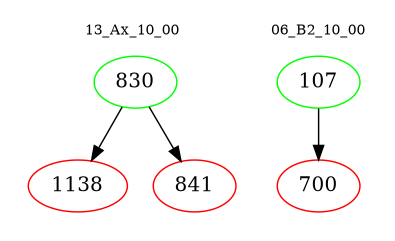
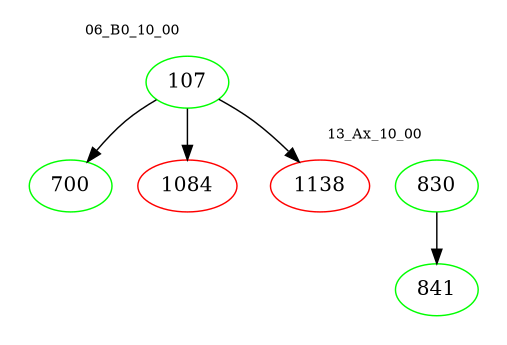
cluster "06_B2_10_00": label "06_B2_10_00" -> "06_B0_10_00"
edge "830" -> "1138": now "107" -> "1138"
node "1084": added
node "841": color red -> green
node "700": color red -> green
